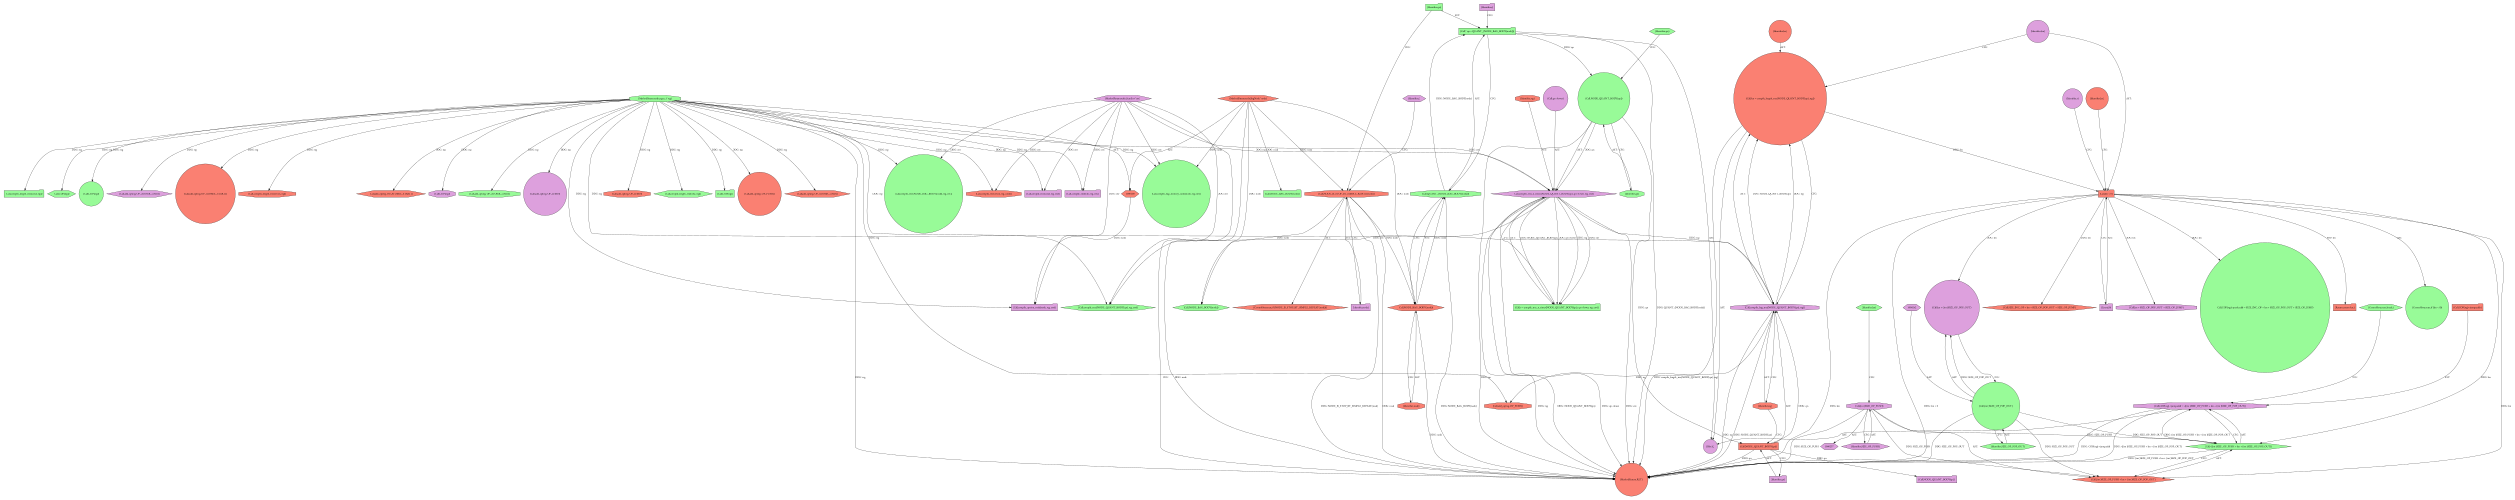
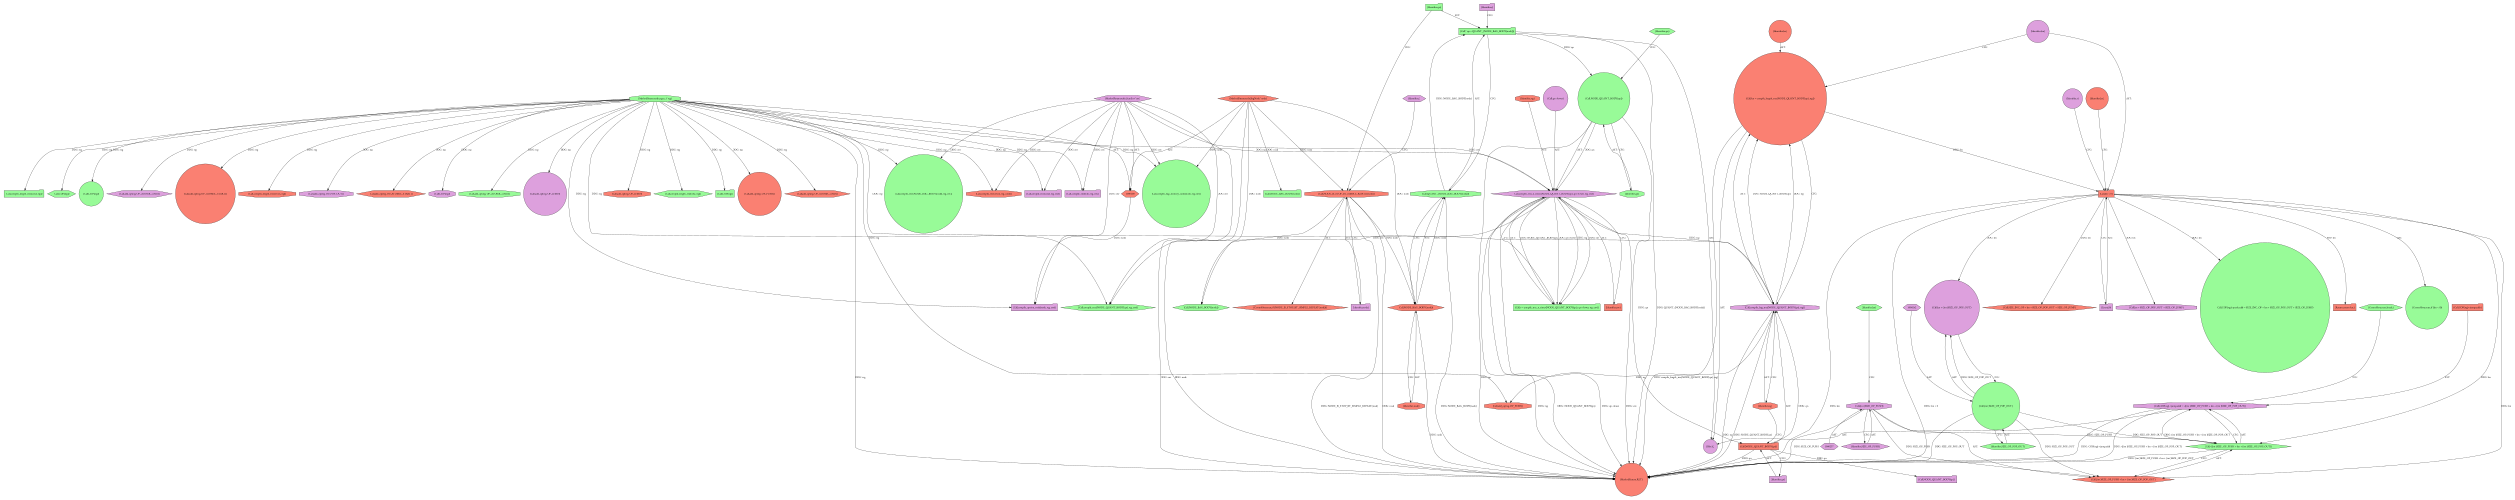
edge "(MethodParameterIn,ScanEnv* env)" -> "1000100": added, label "AST:"
node "(Call,add_op(reg, OP_POP_OUT))": added
node "(Identifier,env)": added
edge "(MethodParameterIn,ScanEnv* env)" -> "(MethodReturn,RET)": label "CFG: " -> "DDG: env"
edge "(Call,(int )SIZE_OP_PUSH)" -> "1000237": reversed
